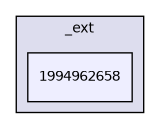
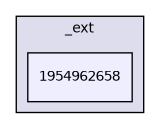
node "1994962658": label "1994962658" -> "1954962658"
